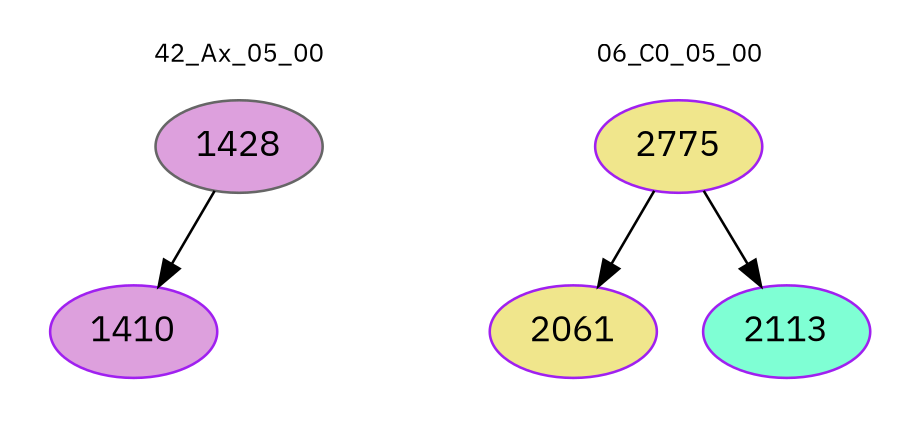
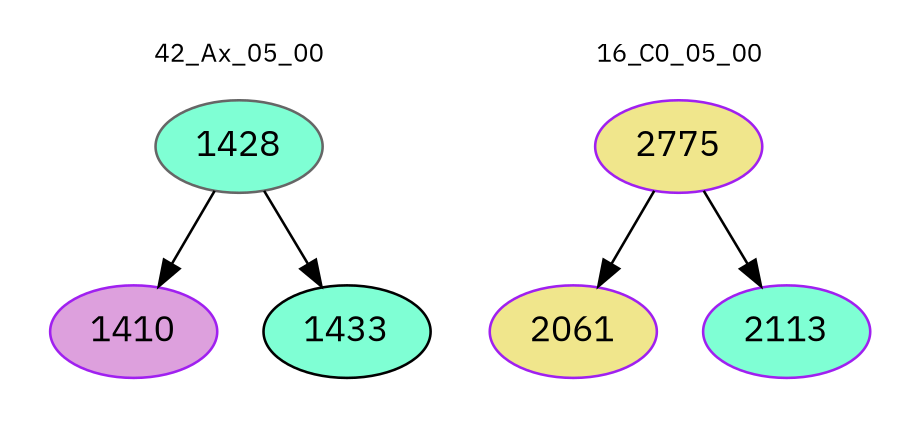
cluster "06_C0_05_00": label "06_C0_05_00" -> "16_C0_05_00"
node "1428": fillcolor plum -> aquamarine
node "1433": added
